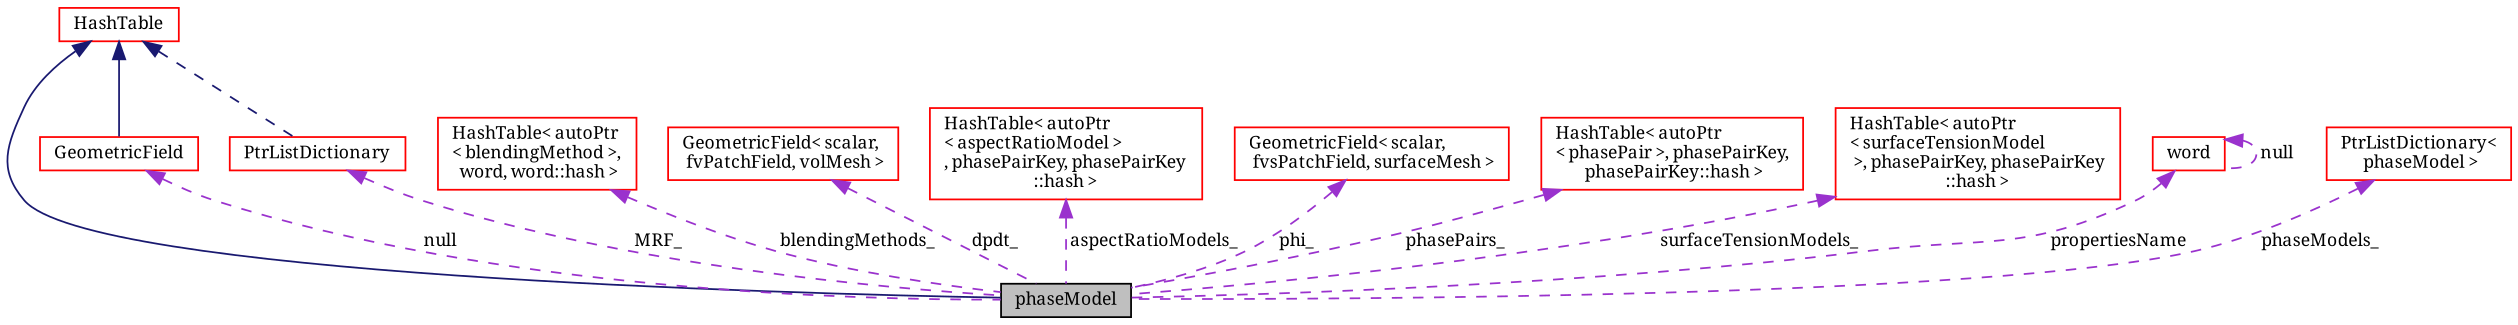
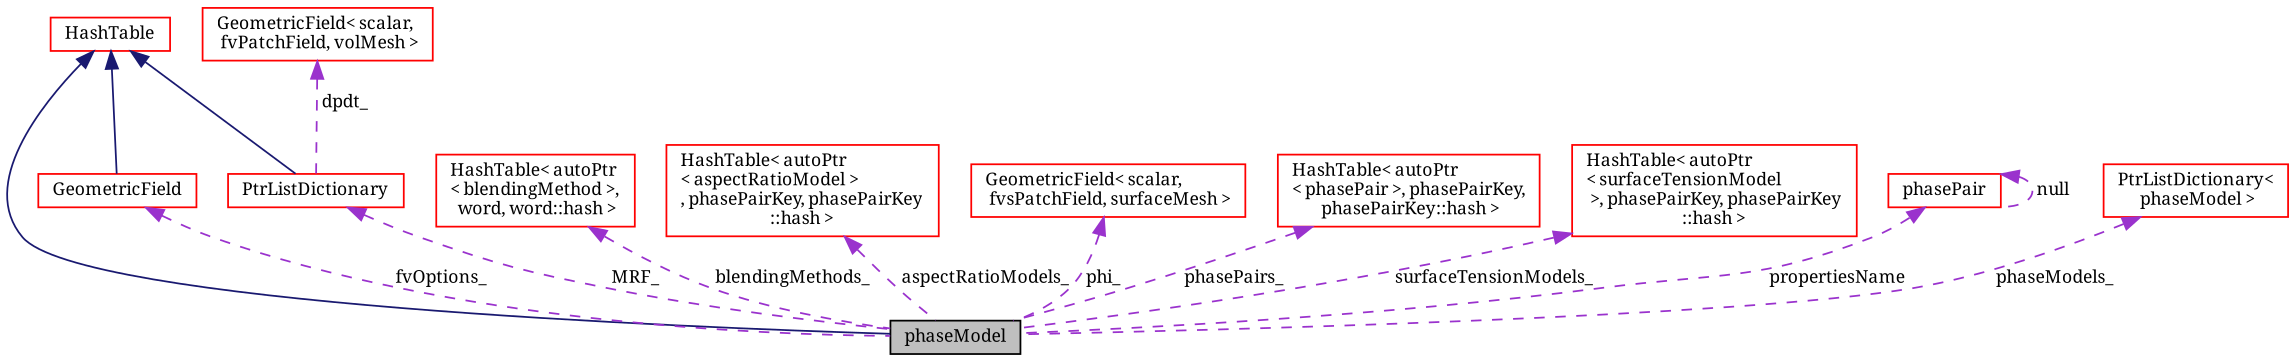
edge "PtrListDictionary" -> "HashTable": style dashed -> solid
node "word": label "word" -> "phasePair"
edge "phaseModel" -> "GeometricField< scalar, fvPatchField, volMesh >": now "PtrListDictionary" -> "GeometricField< scalar, fvPatchField, volMesh >"
edge "phaseModel" -> "GeometricField": label " null" -> " fvOptions_"
